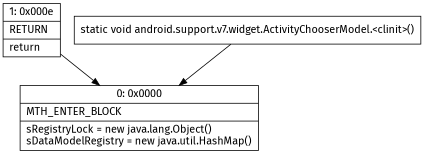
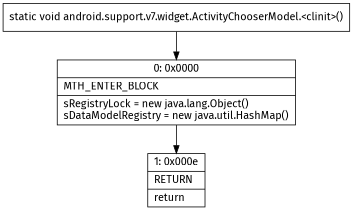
edge "1: 0x000e" -> "0: 0x0000": reversed
